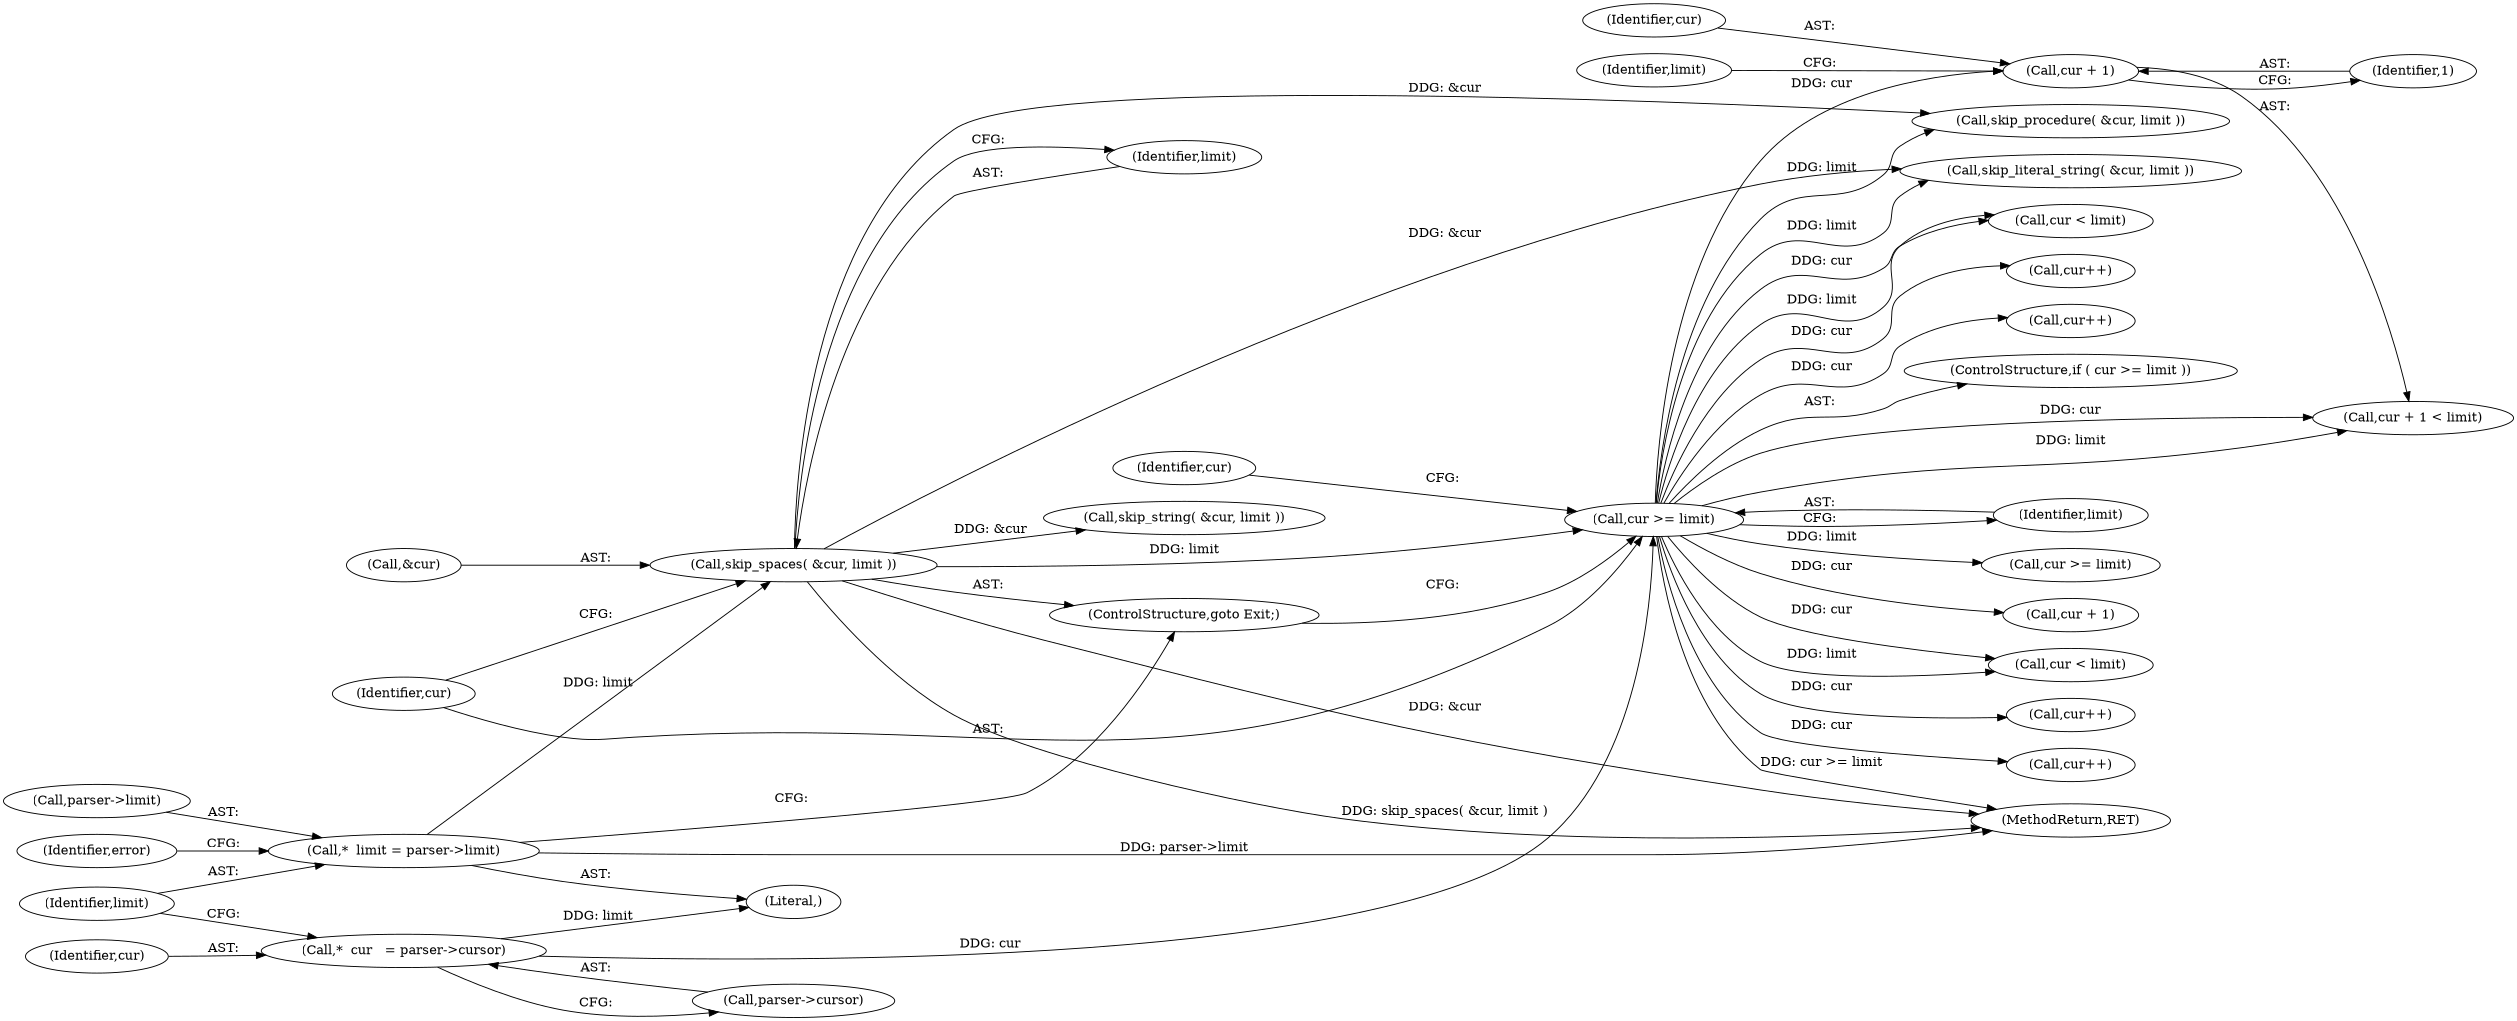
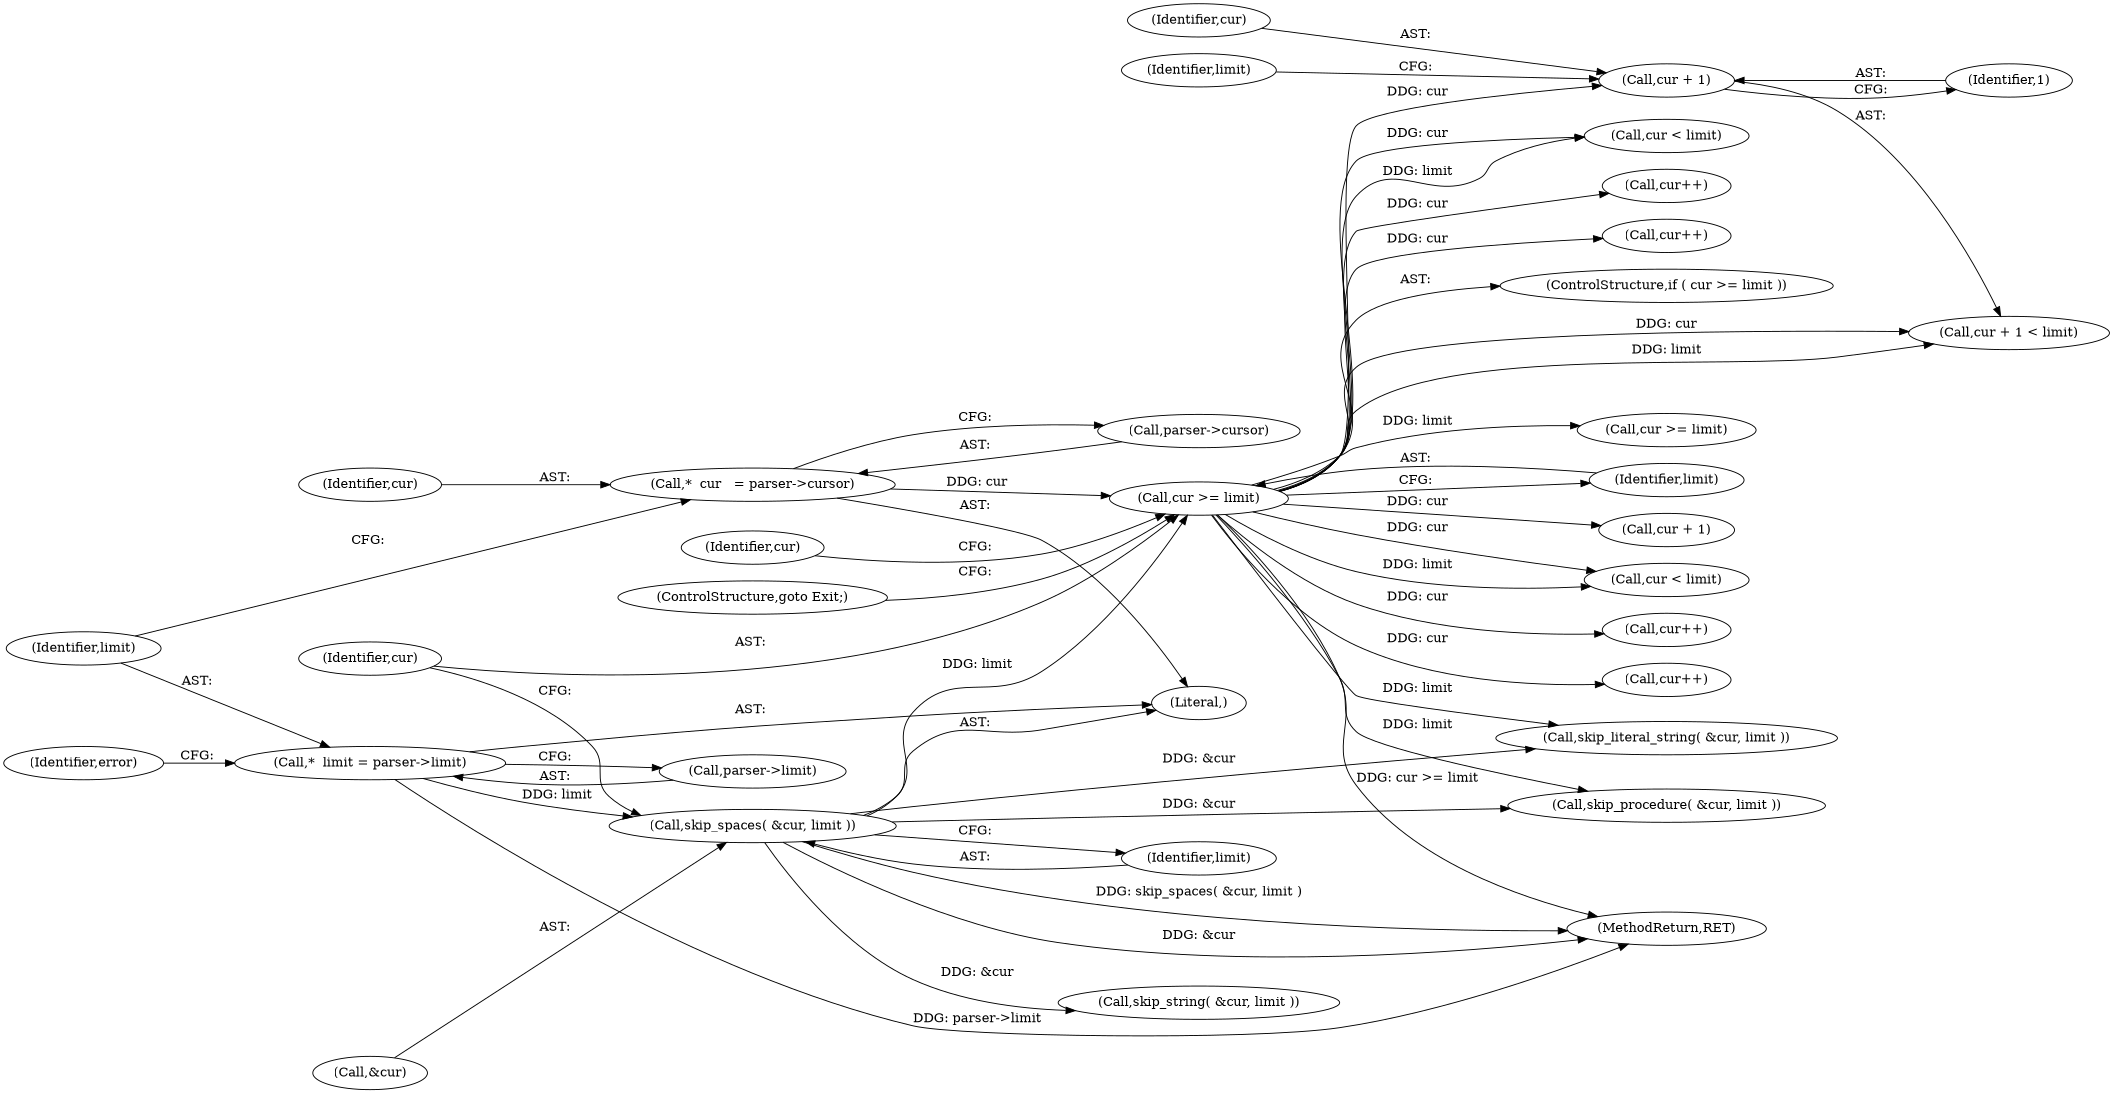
edge "(Call,skip_spaces( &cur, limit ))" -> "(ControlStructure,goto Exit;)": now "(Call,skip_spaces( &cur, limit ))" -> "(Literal,)"
edge "(Call,*  limit = parser->limit)" -> "(ControlStructure,goto Exit;)": now "(Call,*  limit = parser->limit)" -> "(Call,parser->limit)"
edge "(Call,*  cur   = parser->cursor)" -> "(Literal,)": label "DDG: limit" -> "AST: "
